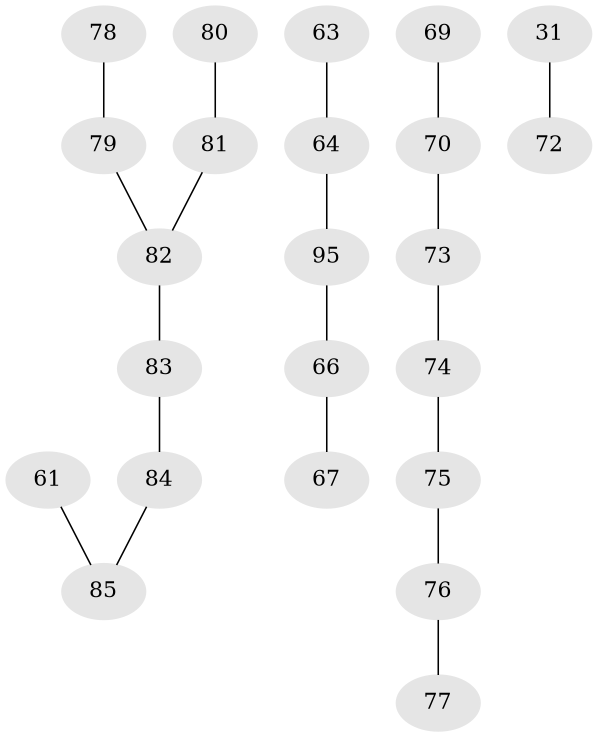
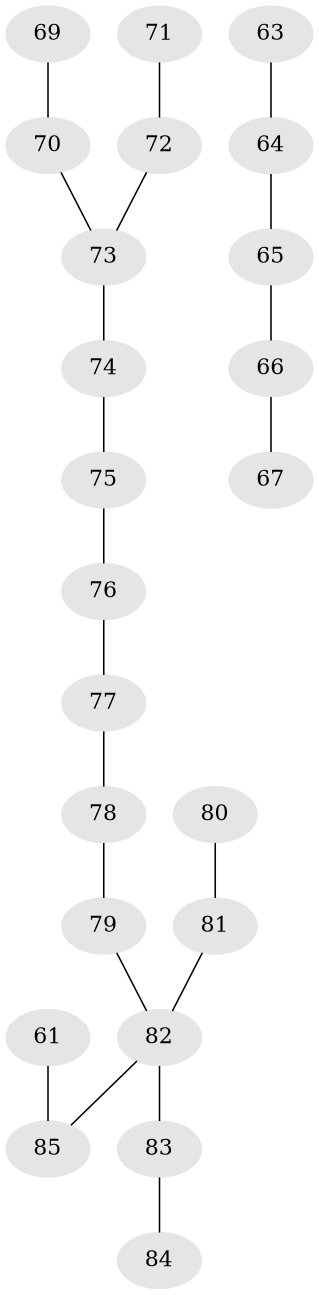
node "31": label "31" -> "71"
edge "72" -- "73": added
node "95": label "95" -> "65"
edge "84" -- "85": now "82" -- "85"
edge "77" -- "78": added
